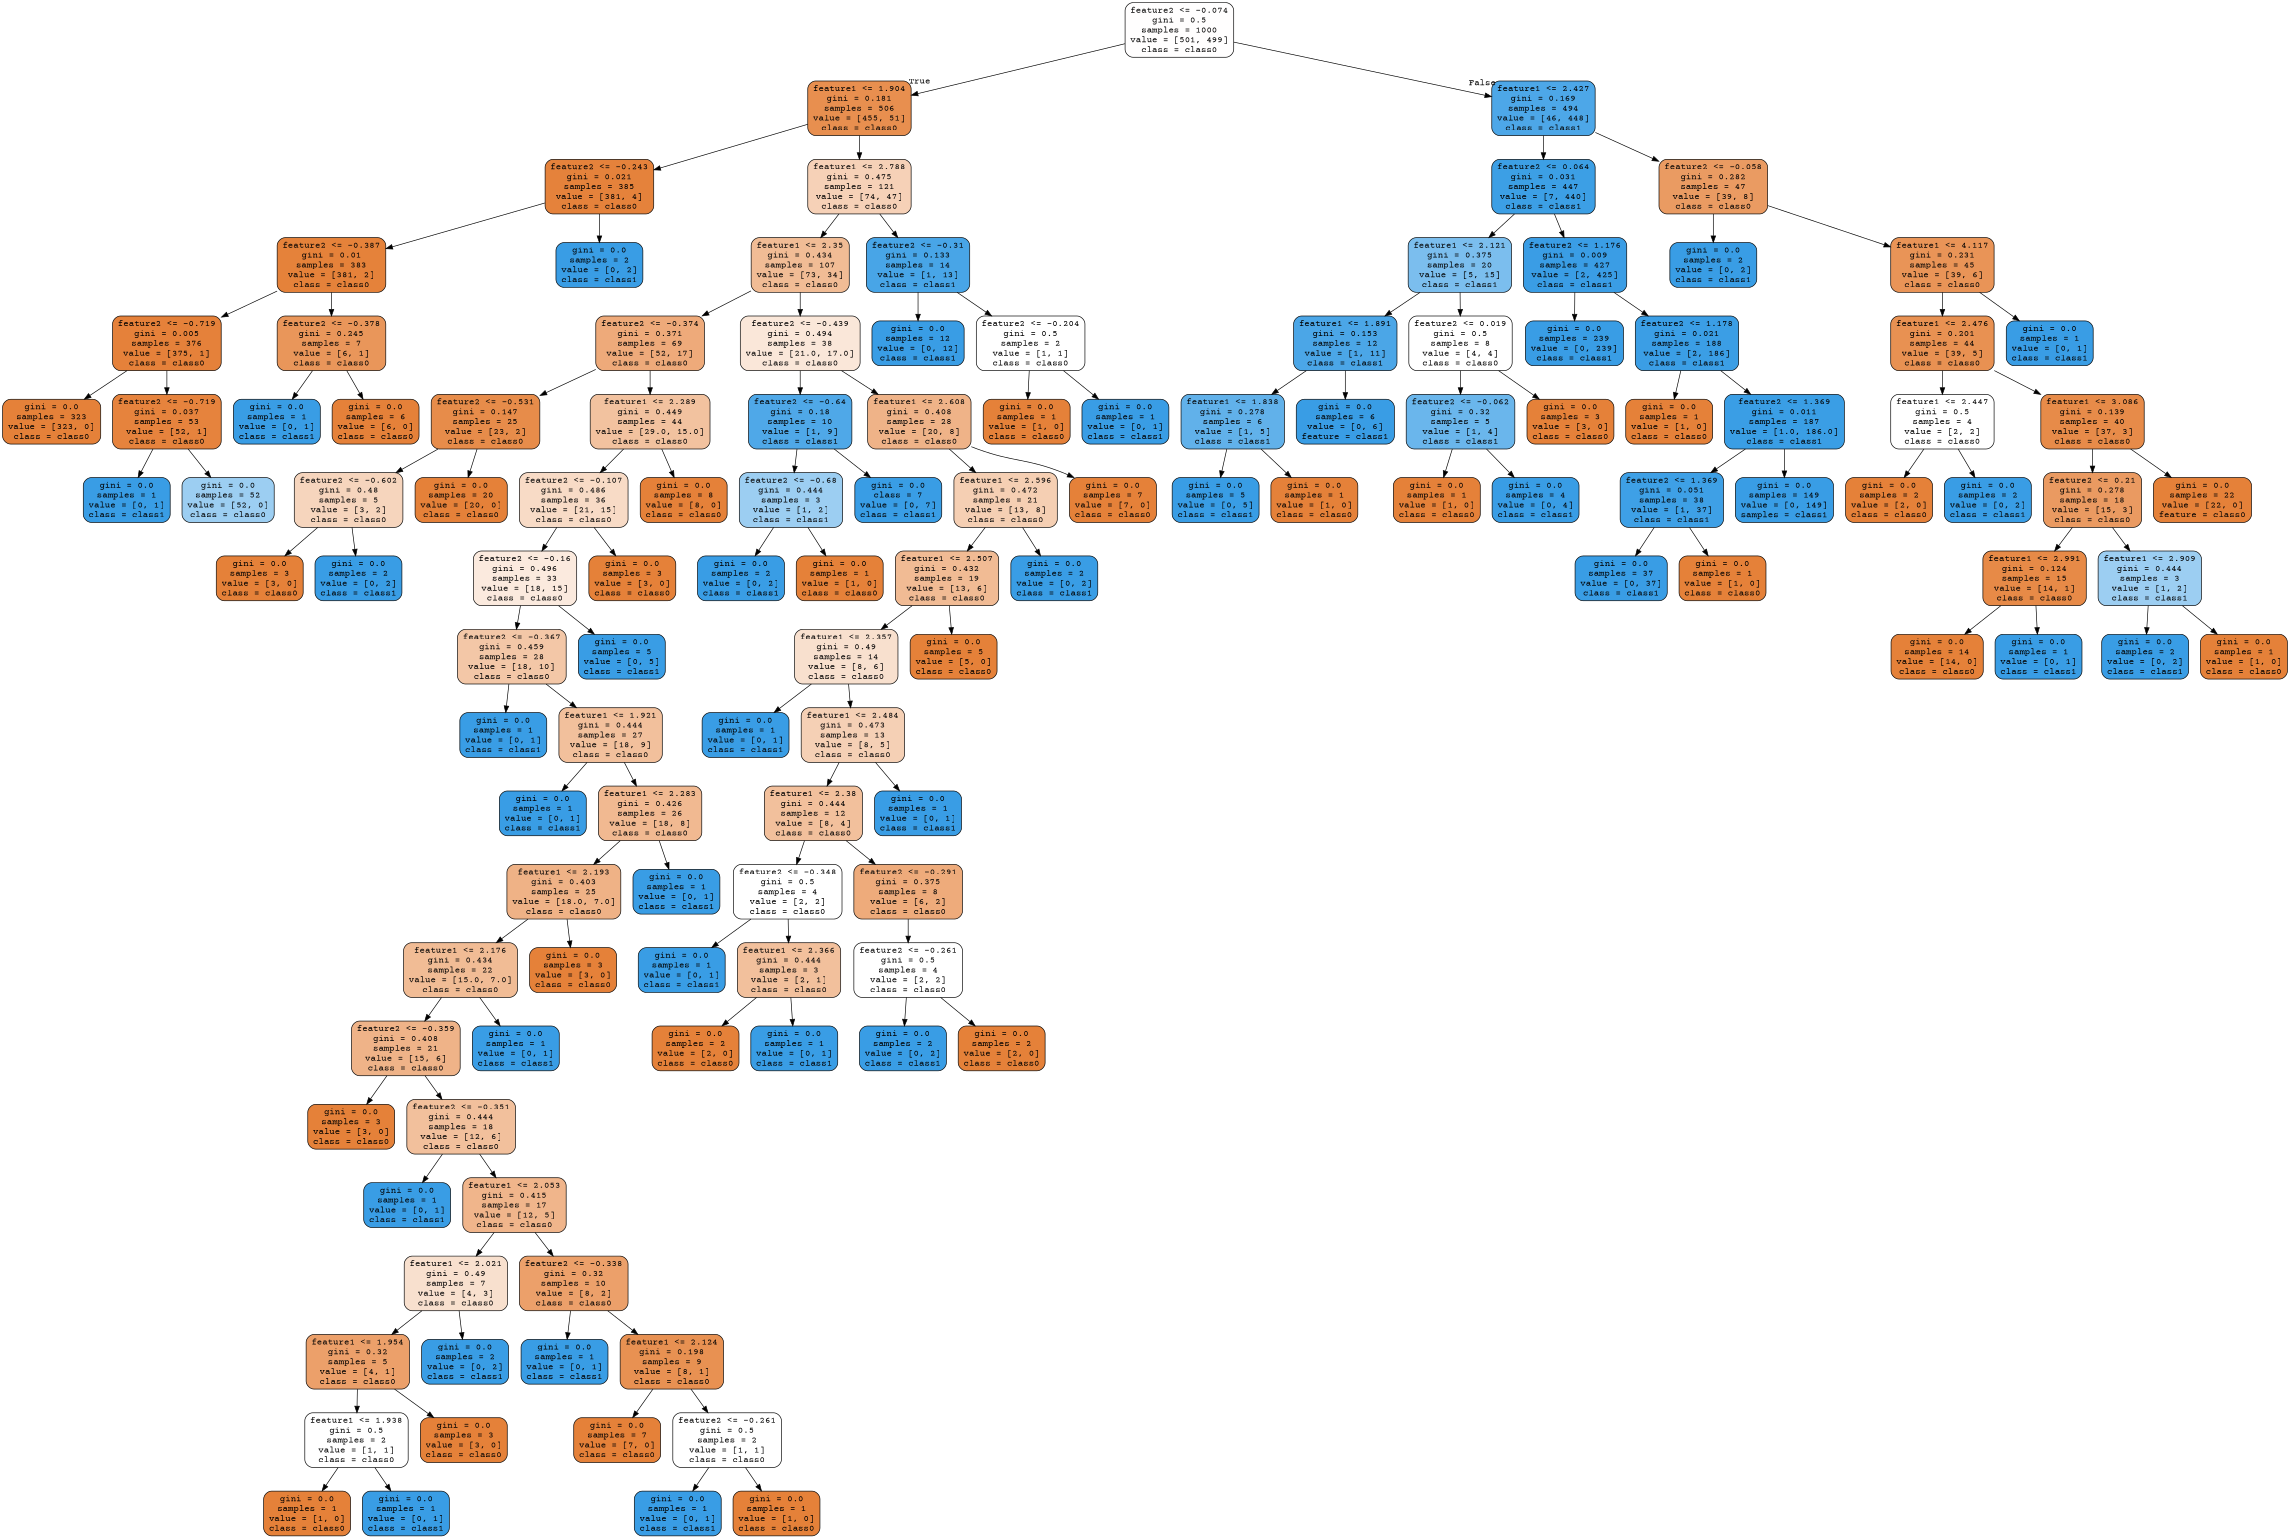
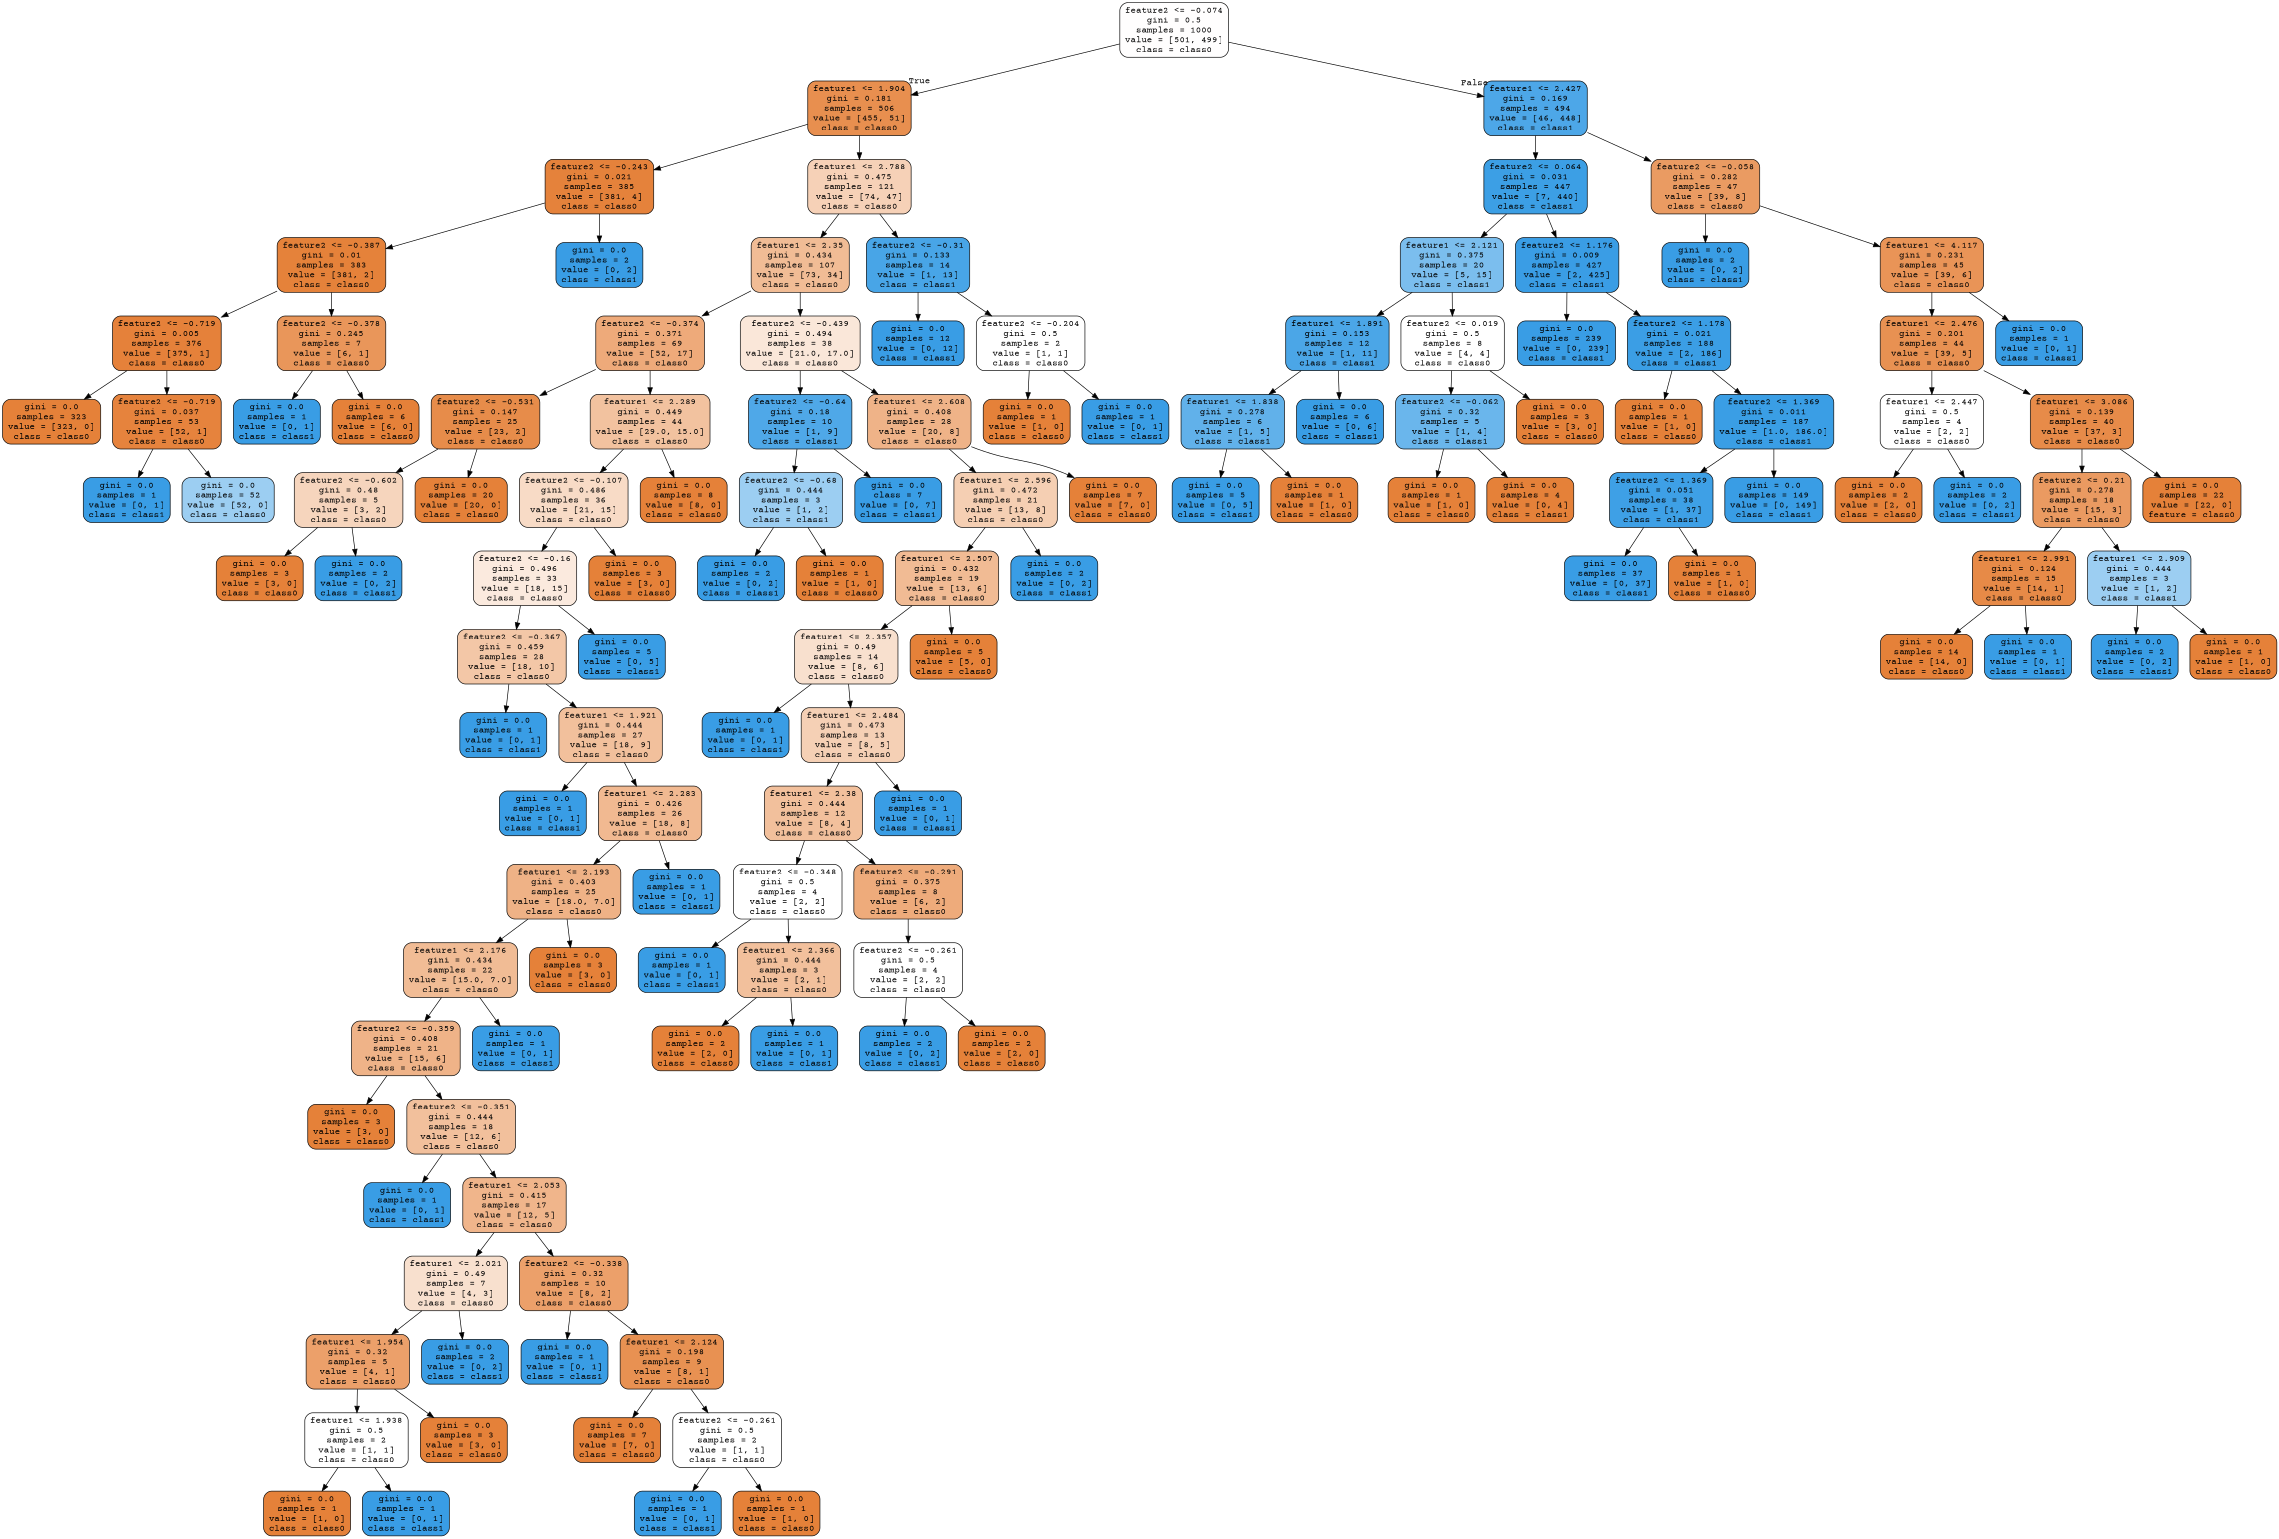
node "gini = 0.0 samples = 6 value = [0, 6] feature = class1": label "gini = 0.0 samples = 6 value = [0, 6] feature = class1" -> "gini = 0.0 samples = 6 value = [0, 6] class = class1"
node "gini = 0.0 samples = 4 value = [0, 4] class = class1": fillcolor #399de5 -> #e58139
node "gini = 0.0 samples = 149 value = [0, 149] samples = class1": label "gini = 0.0 samples = 149 value = [0, 149] samples = class1" -> "gini = 0.0 samples = 149 value = [0, 149] class = class1"
